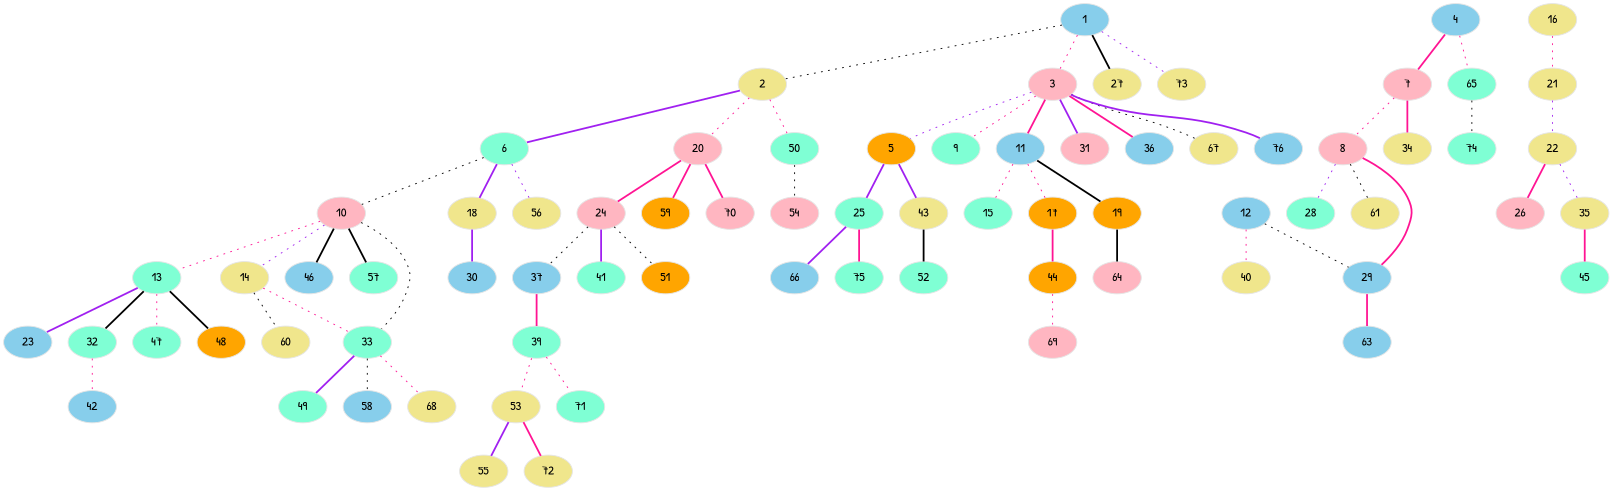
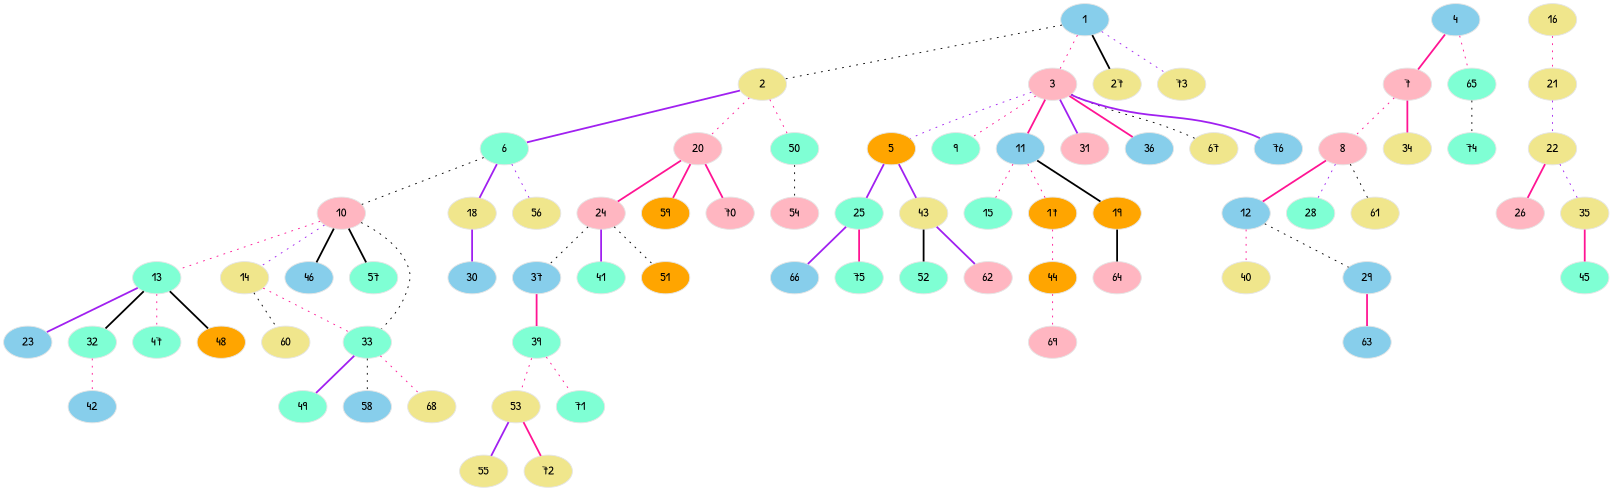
edge "8" -- "29": now "8" -- "12"
edge "17" -- "44": style bold -> dotted
node "62": added
